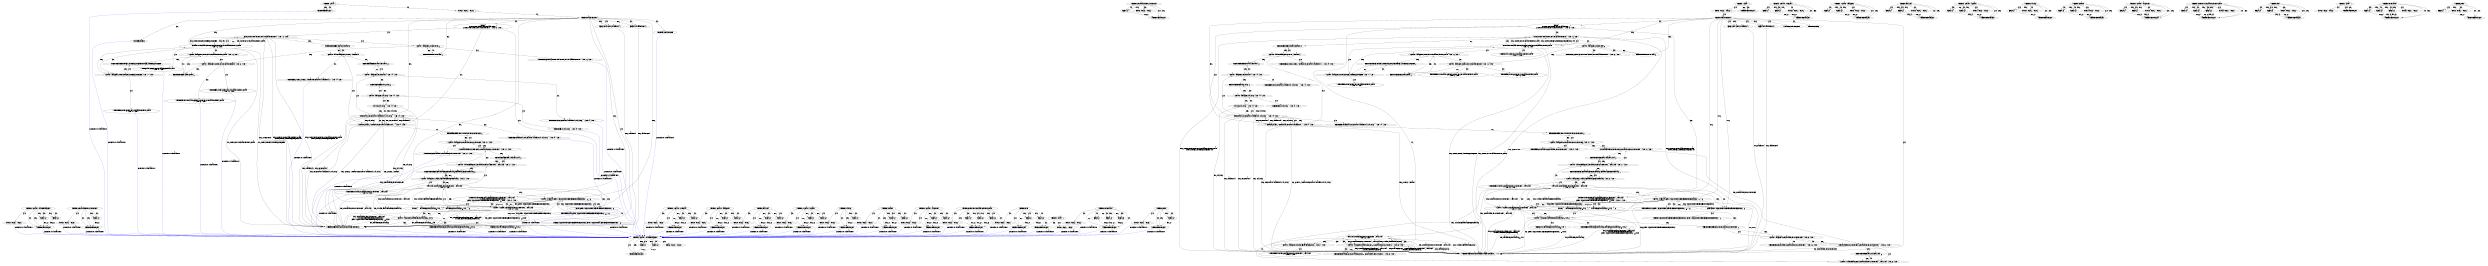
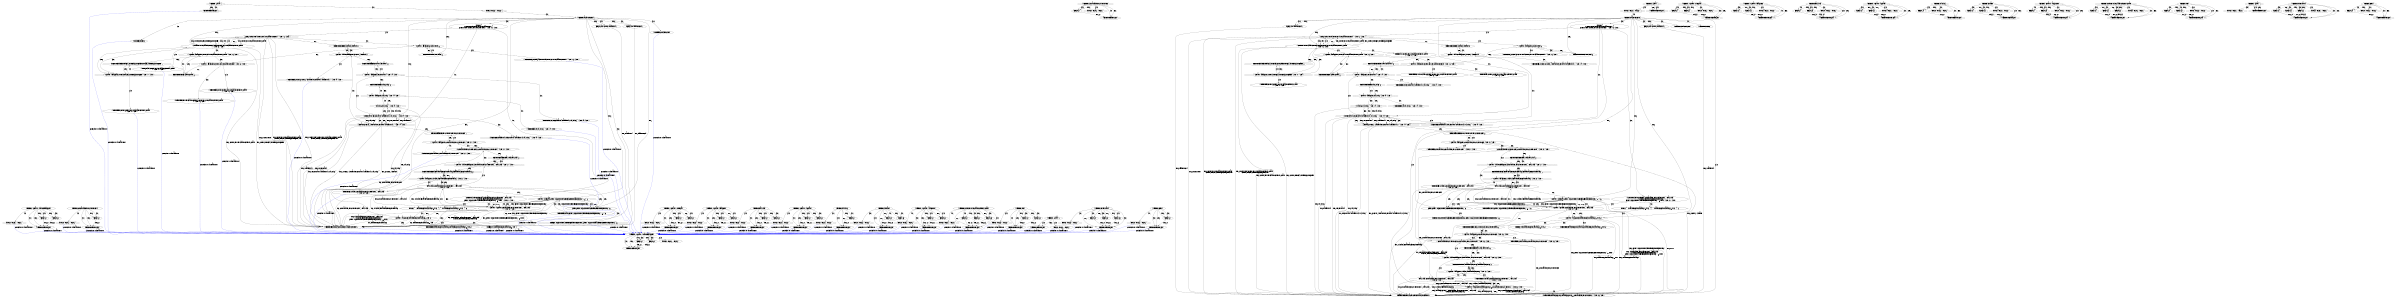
node "(FIELD_IDENTIFIER,kEnableNaClIPCProxy,kEnableNaClIPCProxy)": added
